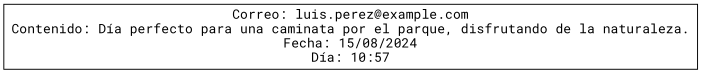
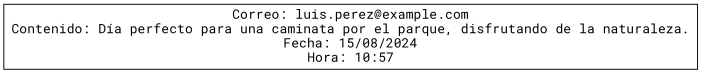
node "Correo: luis.perez@example.com": text "Día: 10:57" -> "Hora: 10:57"
